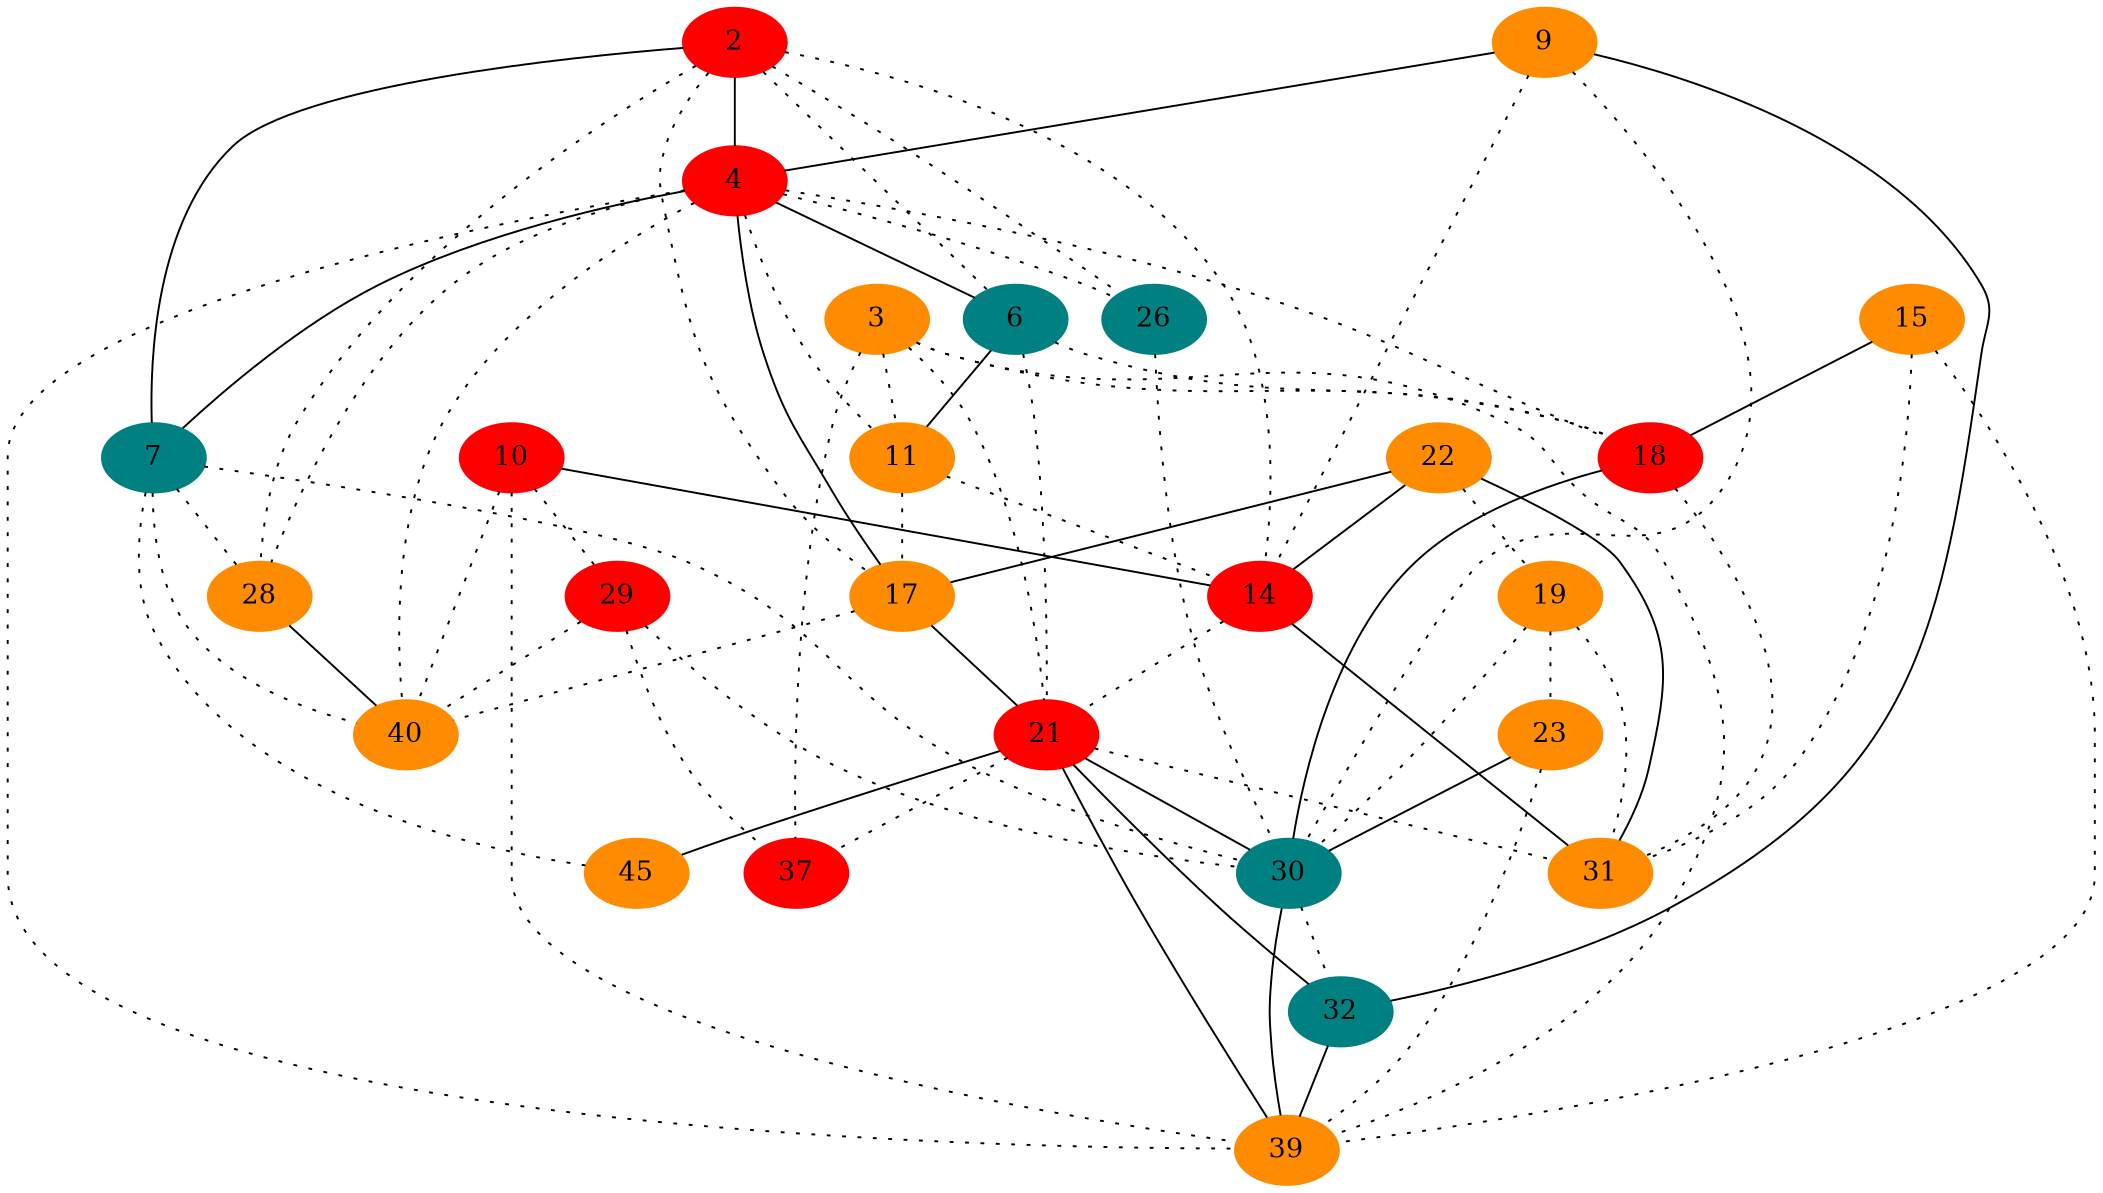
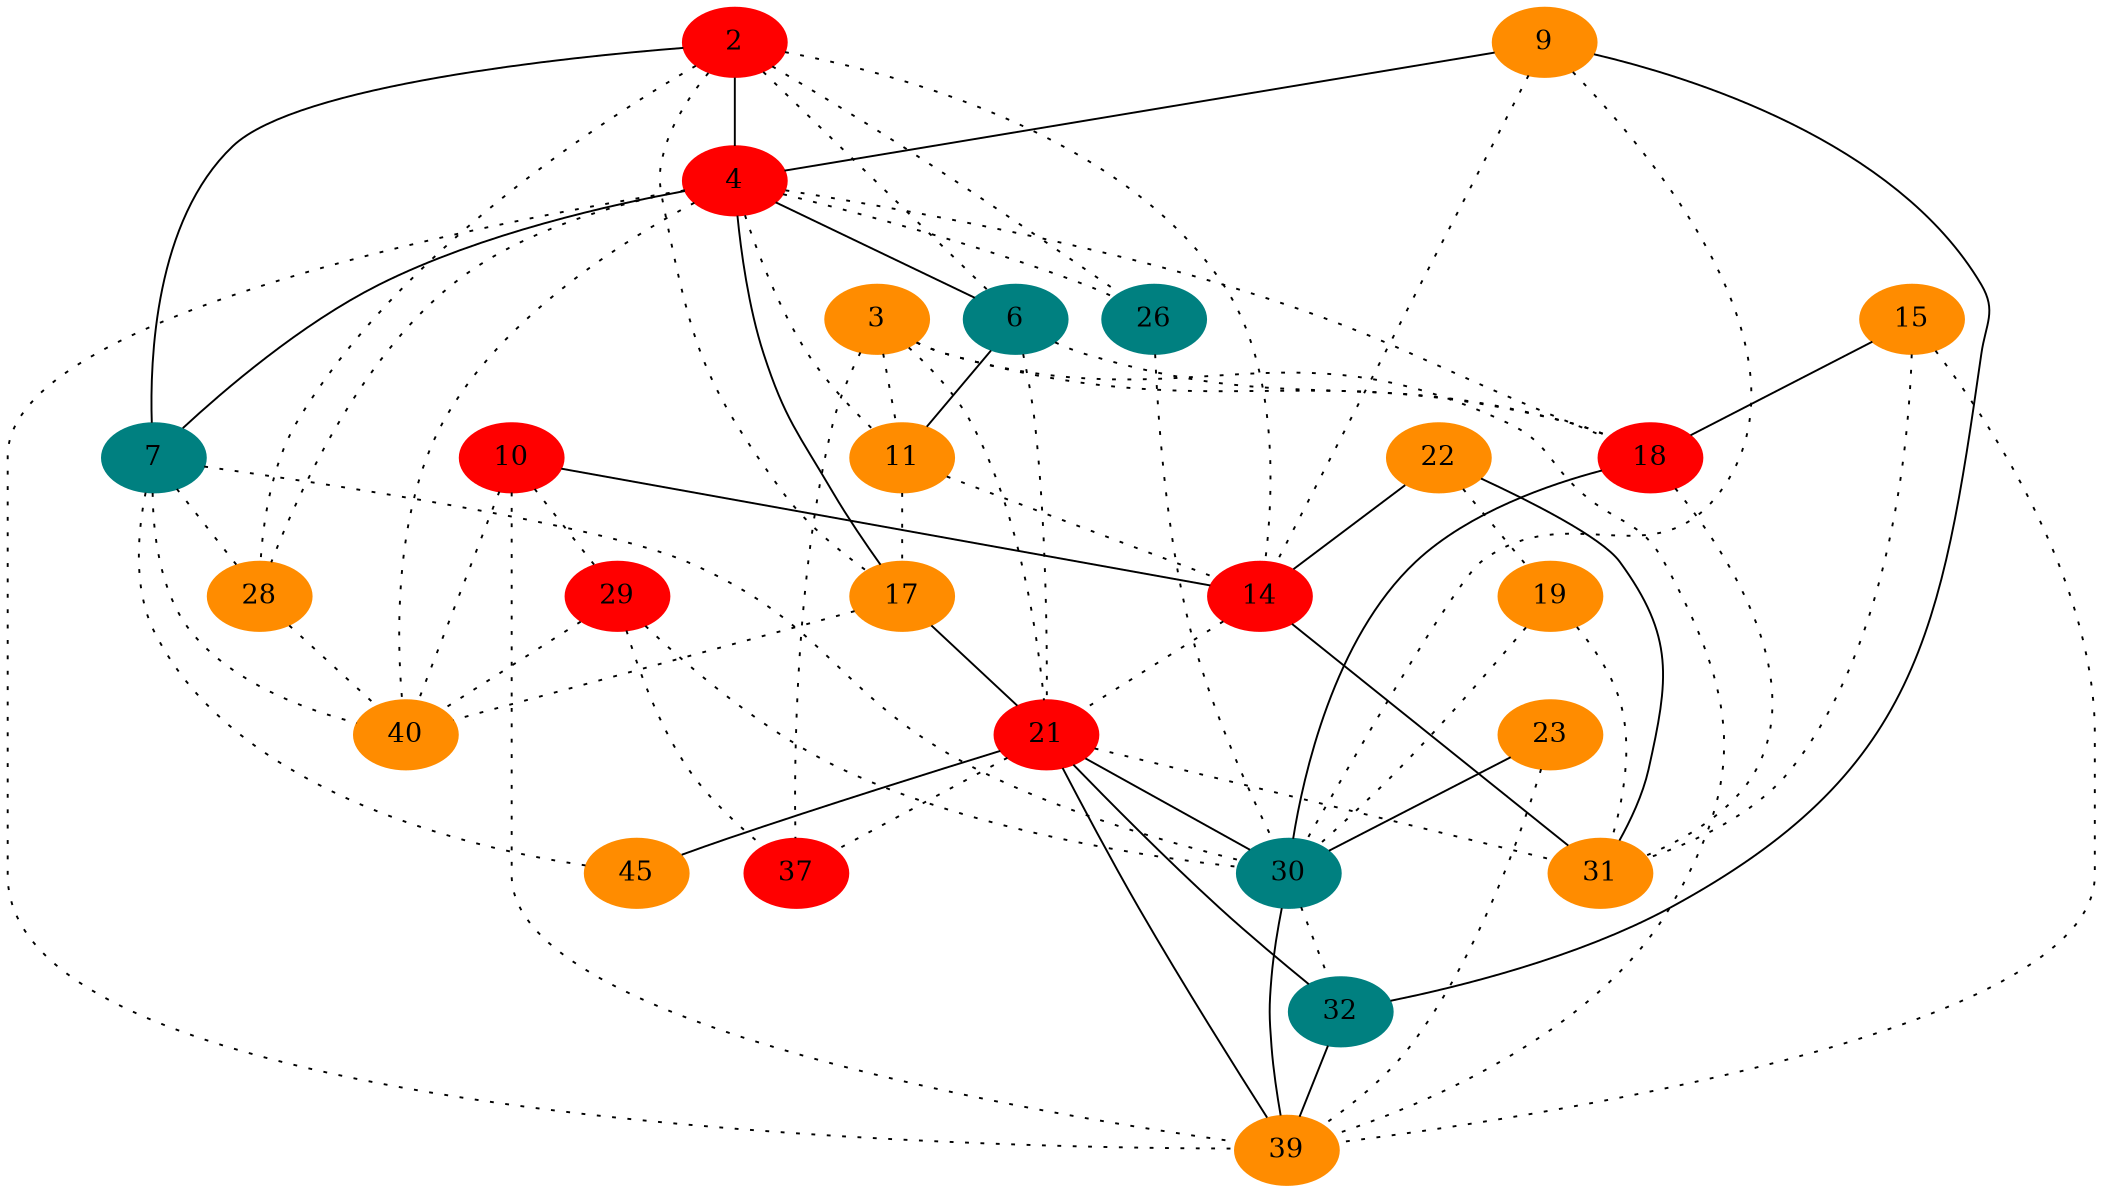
edge "22" -- "17": removed
edge "28" -- "40": style solid -> dotted
edge "19" -- "23": removed
